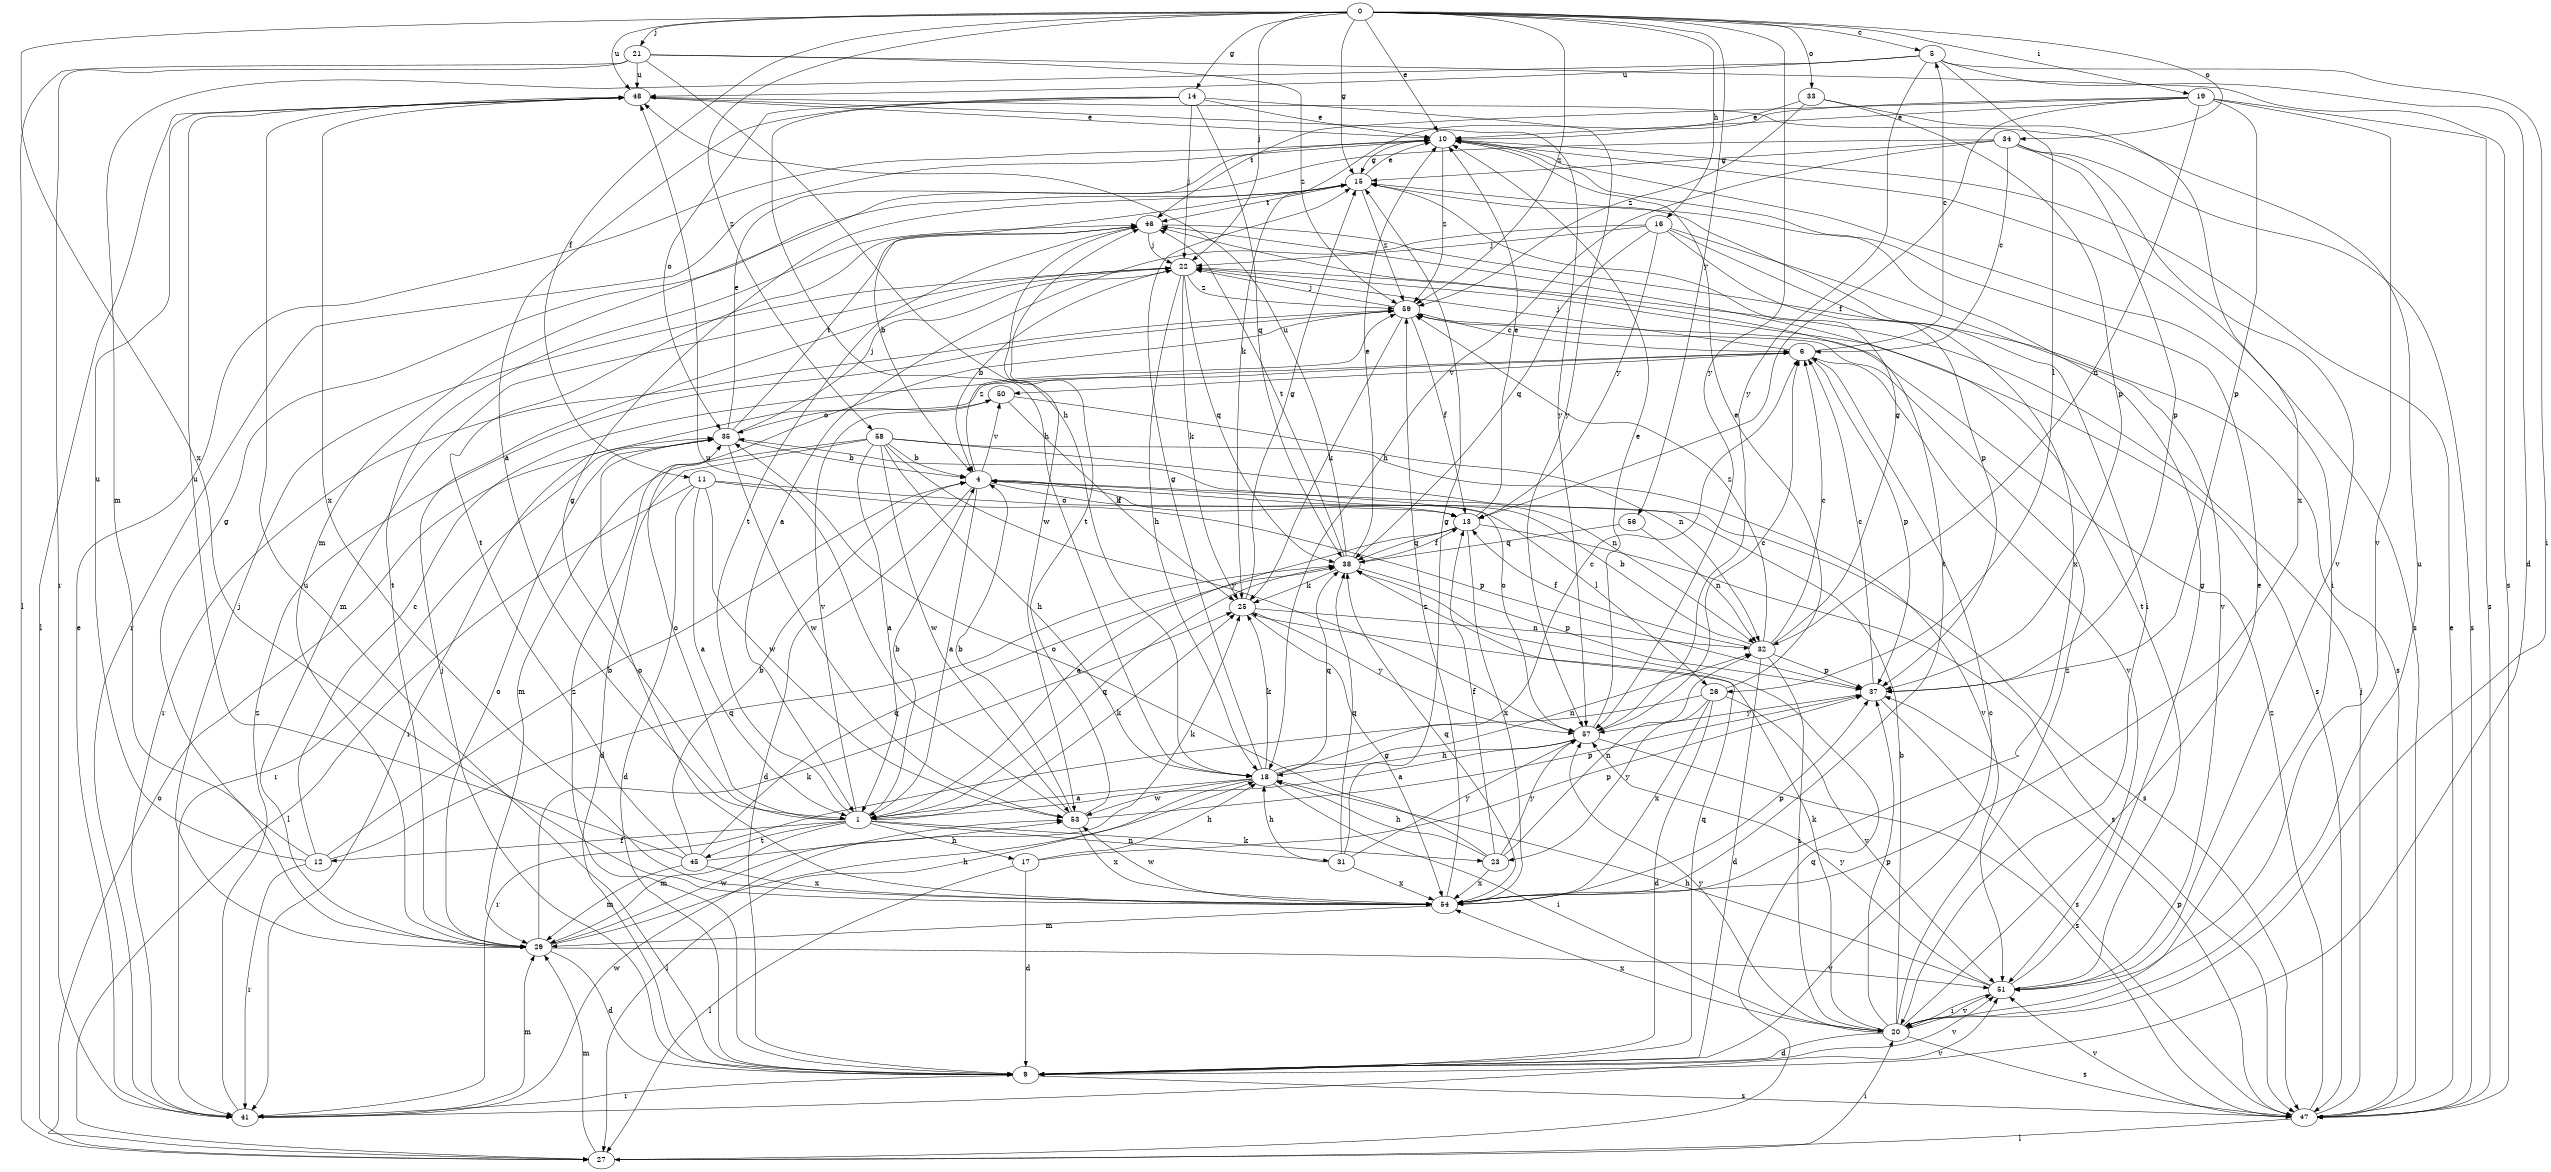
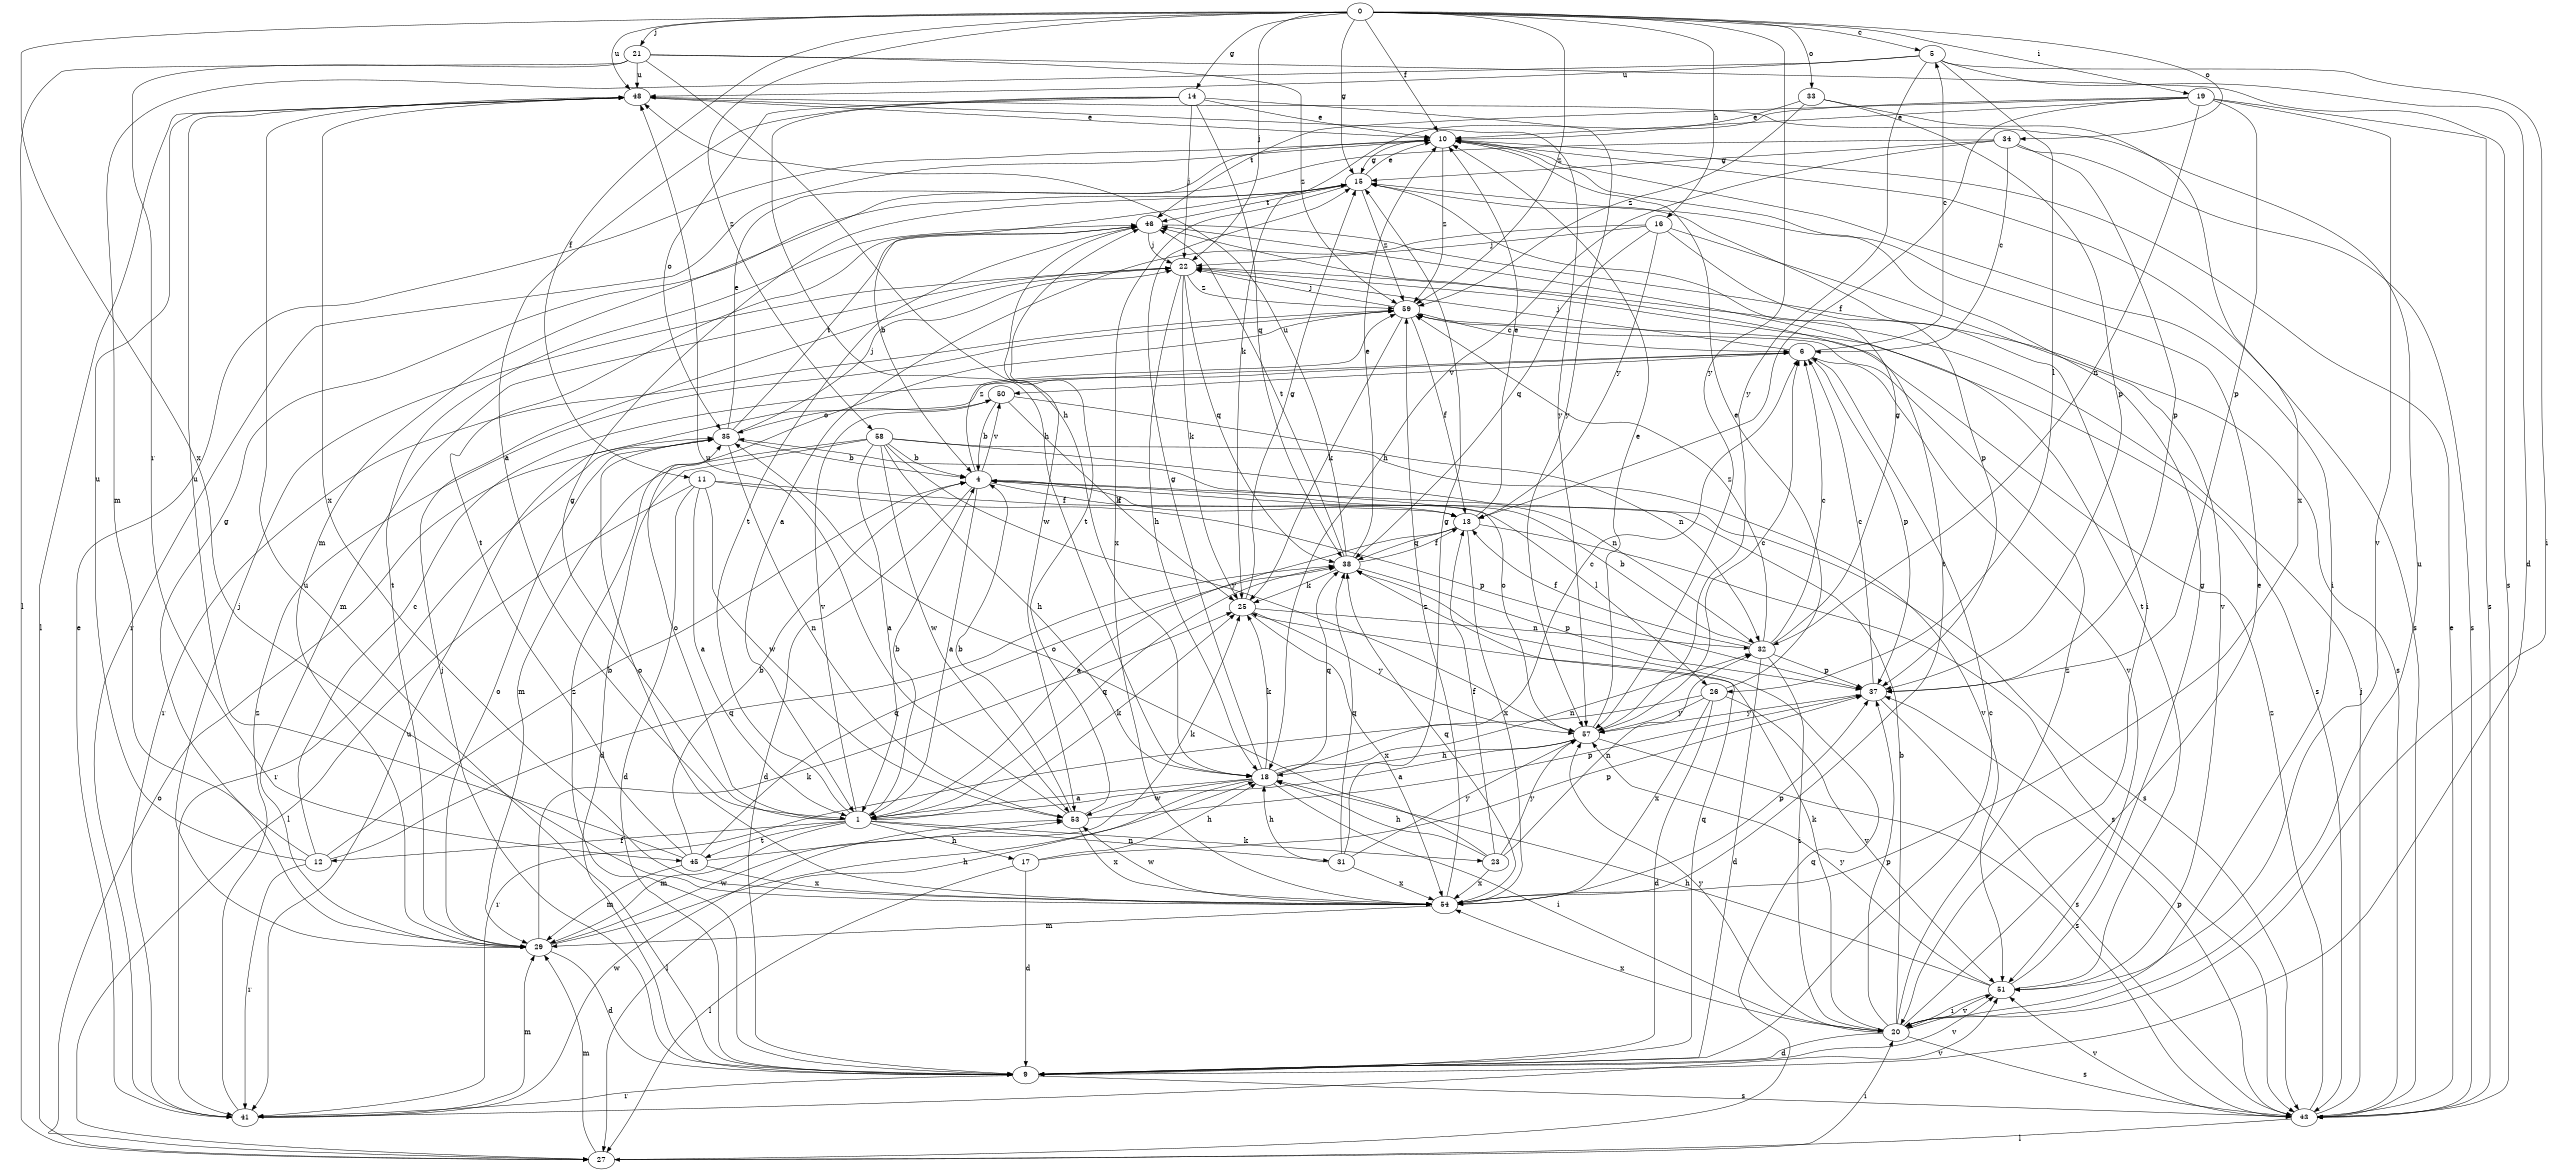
edge "0" -> "10": label "e" -> "f"
edge "22" -> "4": now "50" -> "4"
edge "21" -> "41": now "21" -> "45"
edge "11" -> "13": label "o" -> "f"
node "56": removed
edge "34" -> "51": removed, label "v"
edge "35" -> "53": label "w" -> "n"
edge "16" -> "54": now "15" -> "54"
edge "6" -> "41": label "r" -> "u"
edge "25" -> "54": label "g" -> "x"
edge "26" -> "23": now "26" -> "57"
edge "29" -> "51": removed, label "v"
node "47": label "47" -> "43"
